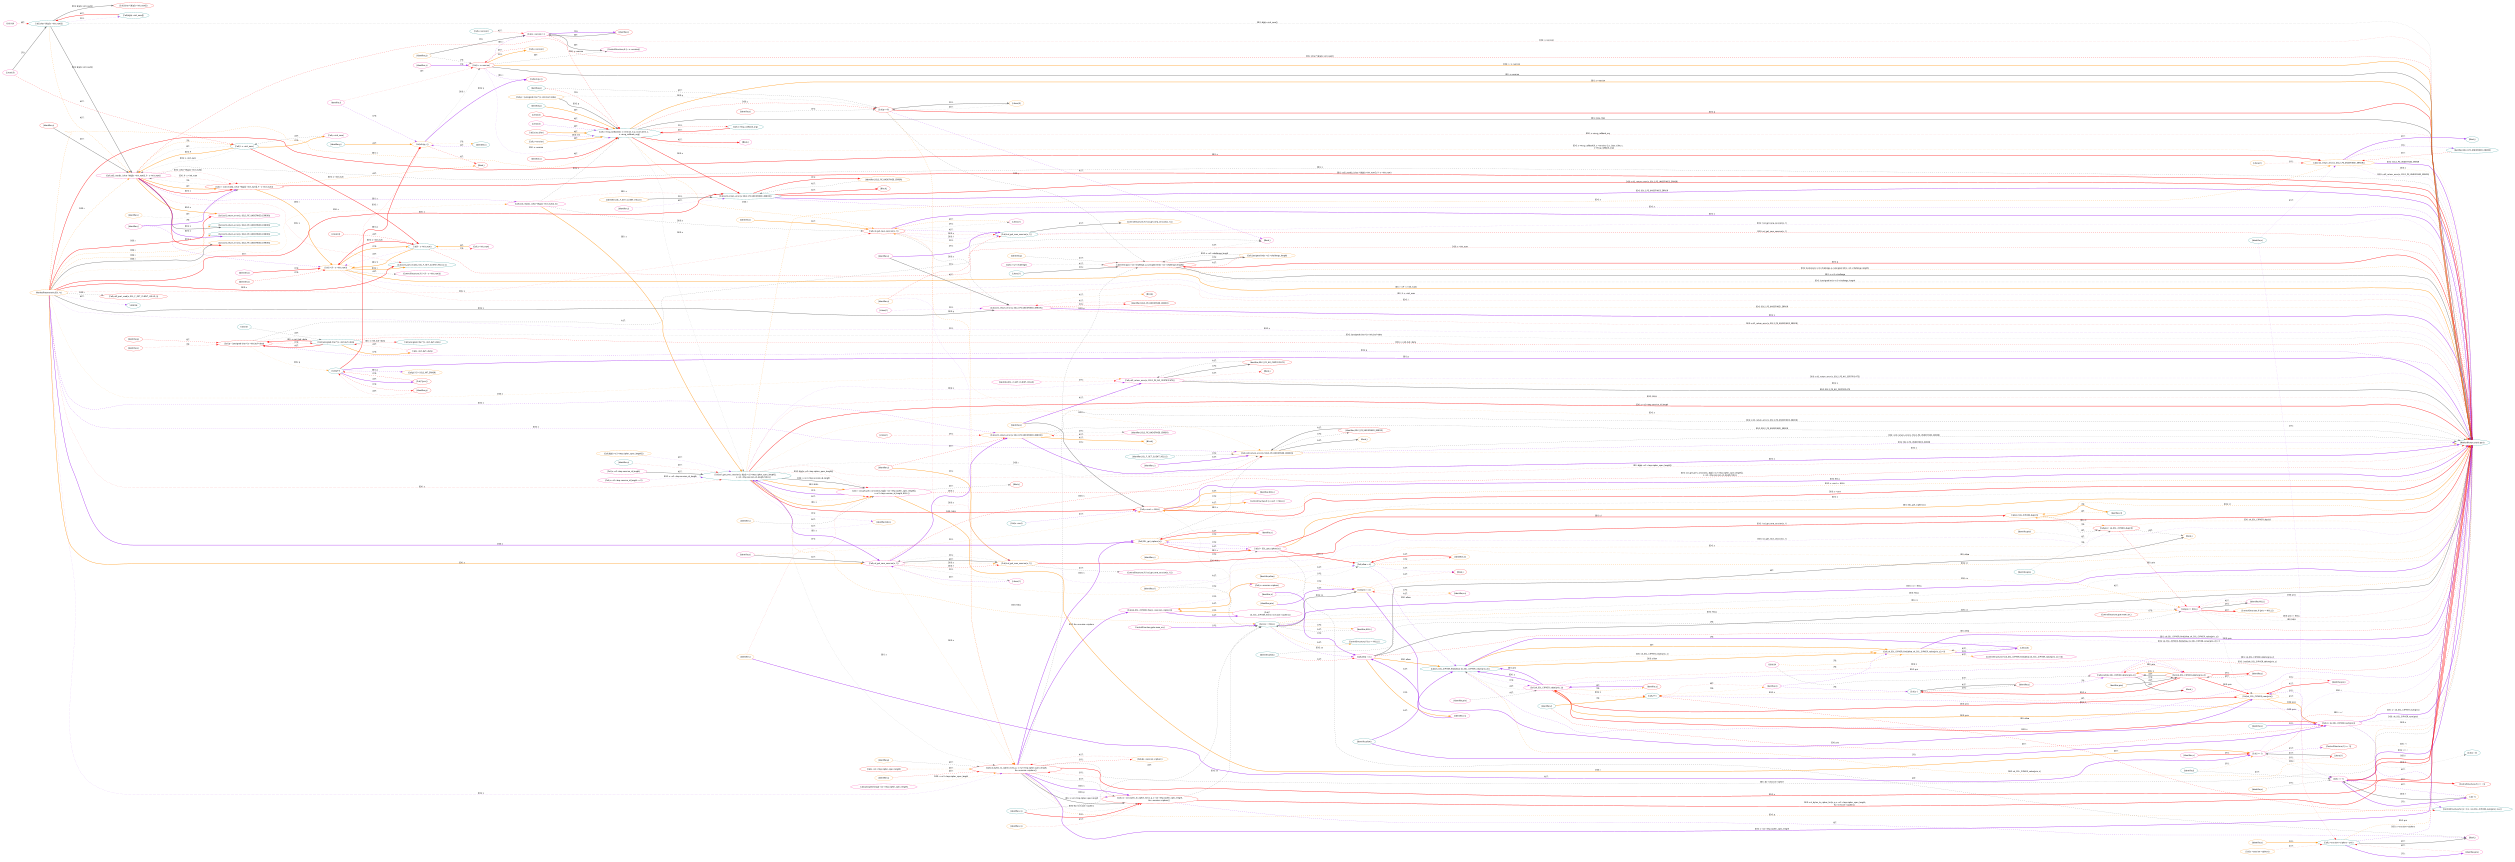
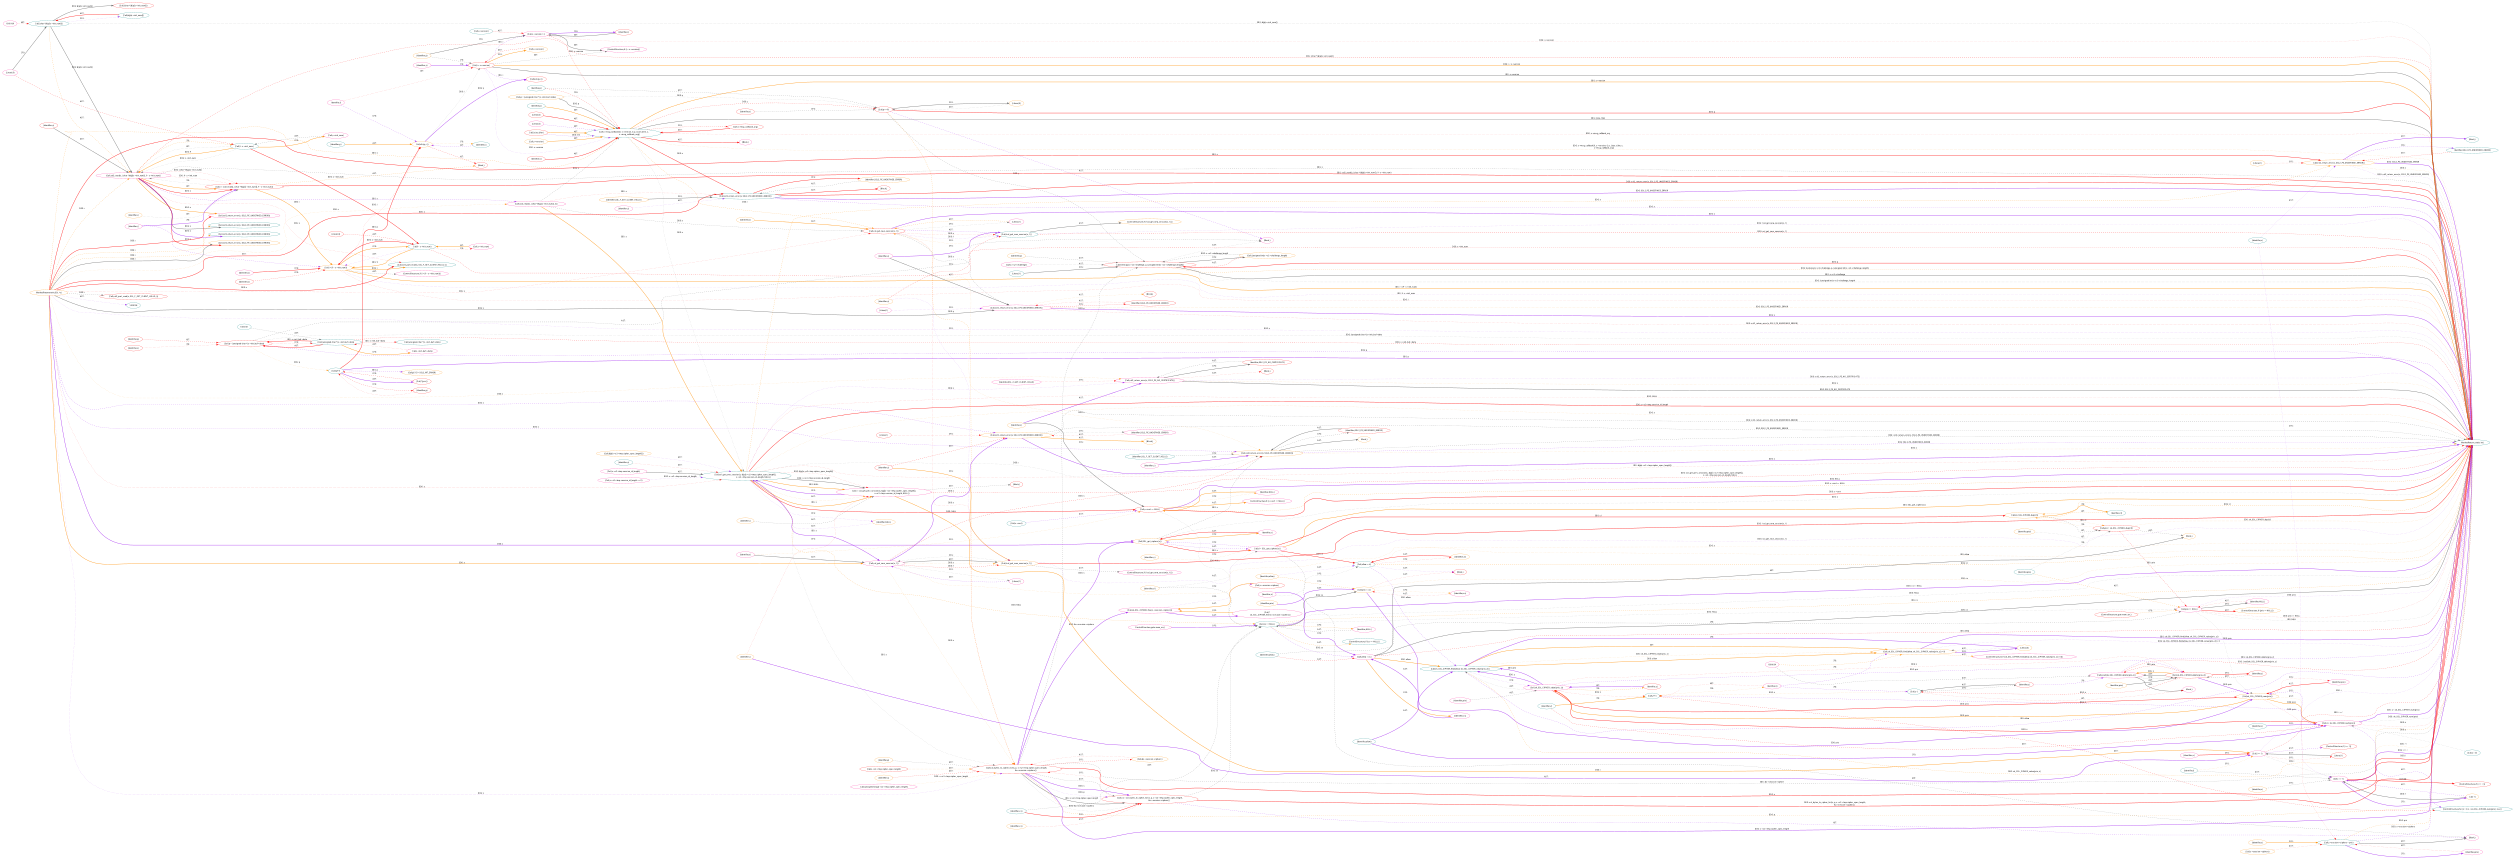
node "(Call,s->msg_callback_arg)": color teal -> red
node "(MethodReturn,static part)": label "(MethodReturn,static part)" -> "(MethodReturn,static int)"
edge "(Call,sk_SSL_CIPHER_delete(prio, z))" -> "(Call,sk_SSL_CIPHER_num(prio))": color red -> purple
edge "(Call,sk_SSL_CIPHER_delete(prio, z))" -> "(Call,z--)": style bold -> dashed
edge "(Call,z < sk_SSL_CIPHER_num(prio))" -> "(Call,z = 0)": reversed
edge "(Call,i == -1)" -> "(ControlStructure,if (i == -1))": label "AST: " -> "CIPHER: "
